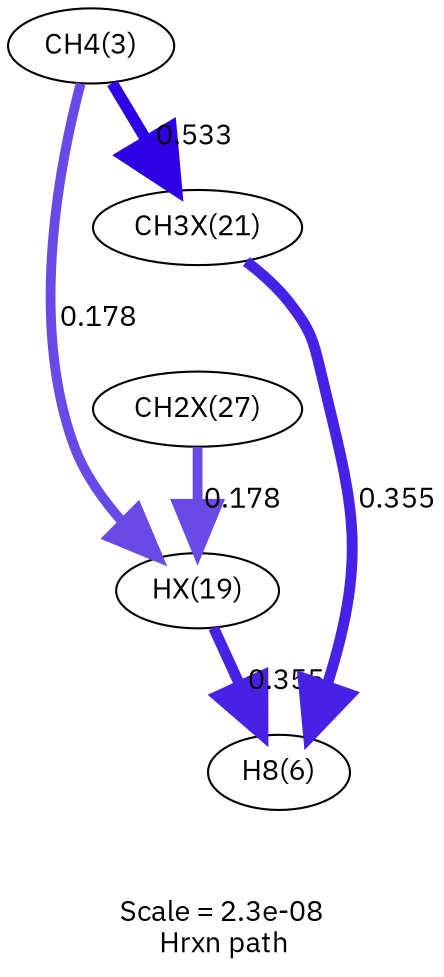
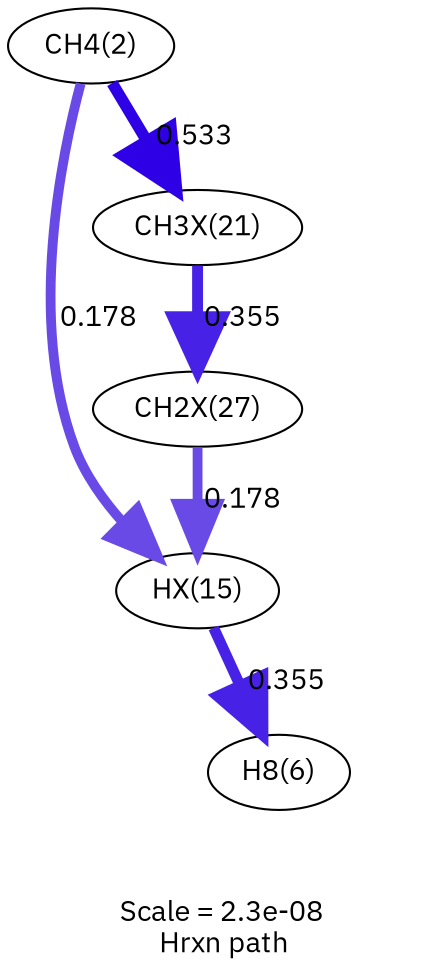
node "CH4(3)": label "CH4(3)" -> "CH4(2)"
edge "CH3X(21)" -> "H8(6)": now "CH3X(21)" -> "CH2X(27)"
node "HX(19)": label "HX(19)" -> "HX(15)"
